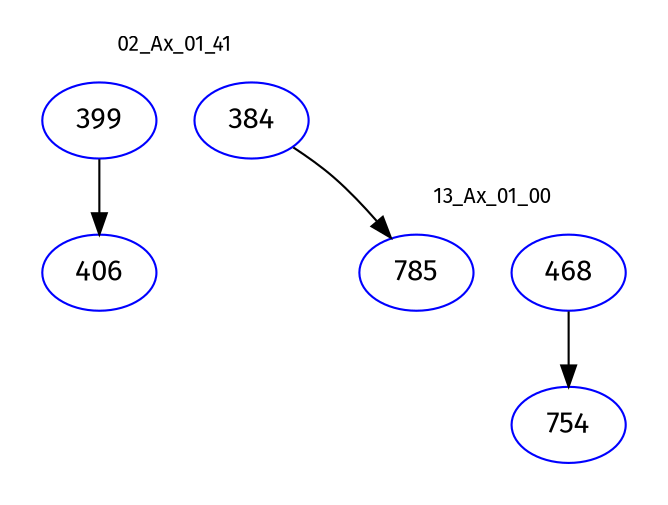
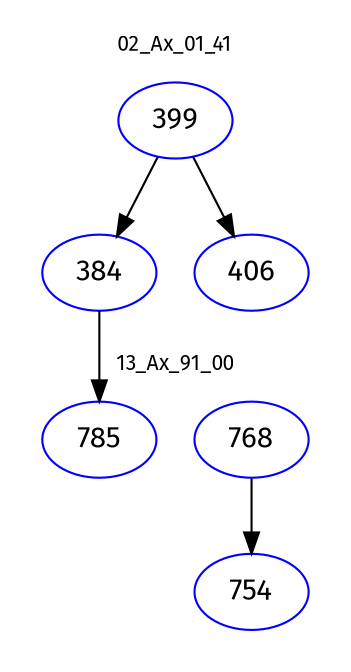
edge "399" -> "384": added
cluster "13_Ax_01_00": label "13_Ax_01_00" -> "13_Ax_91_00"
node "468": label "468" -> "768"
